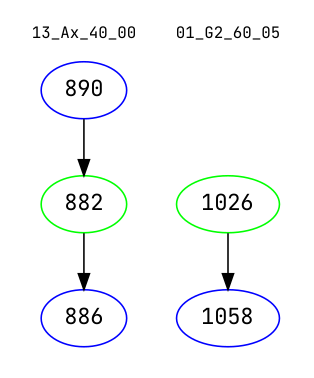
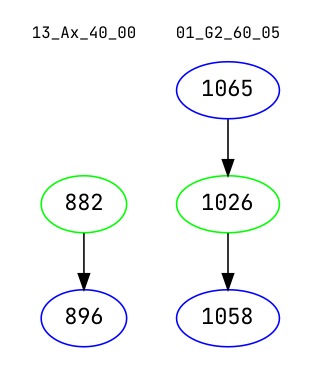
node "890": removed
node "1065": added
node "886": label "886" -> "896"
